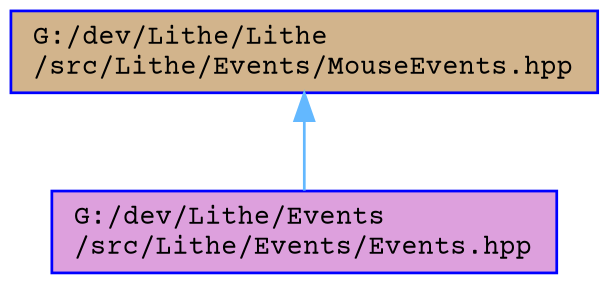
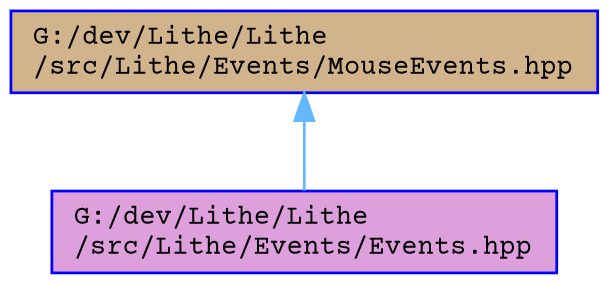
node "G:/dev/Lithe/Events /src/Lithe/Events/Events.hpp": label "G:/dev/Lithe/Events /src/Lithe/Events/Events.hpp" -> "G:/dev/Lithe/Lithe /src/Lithe/Events/Events.hpp"
